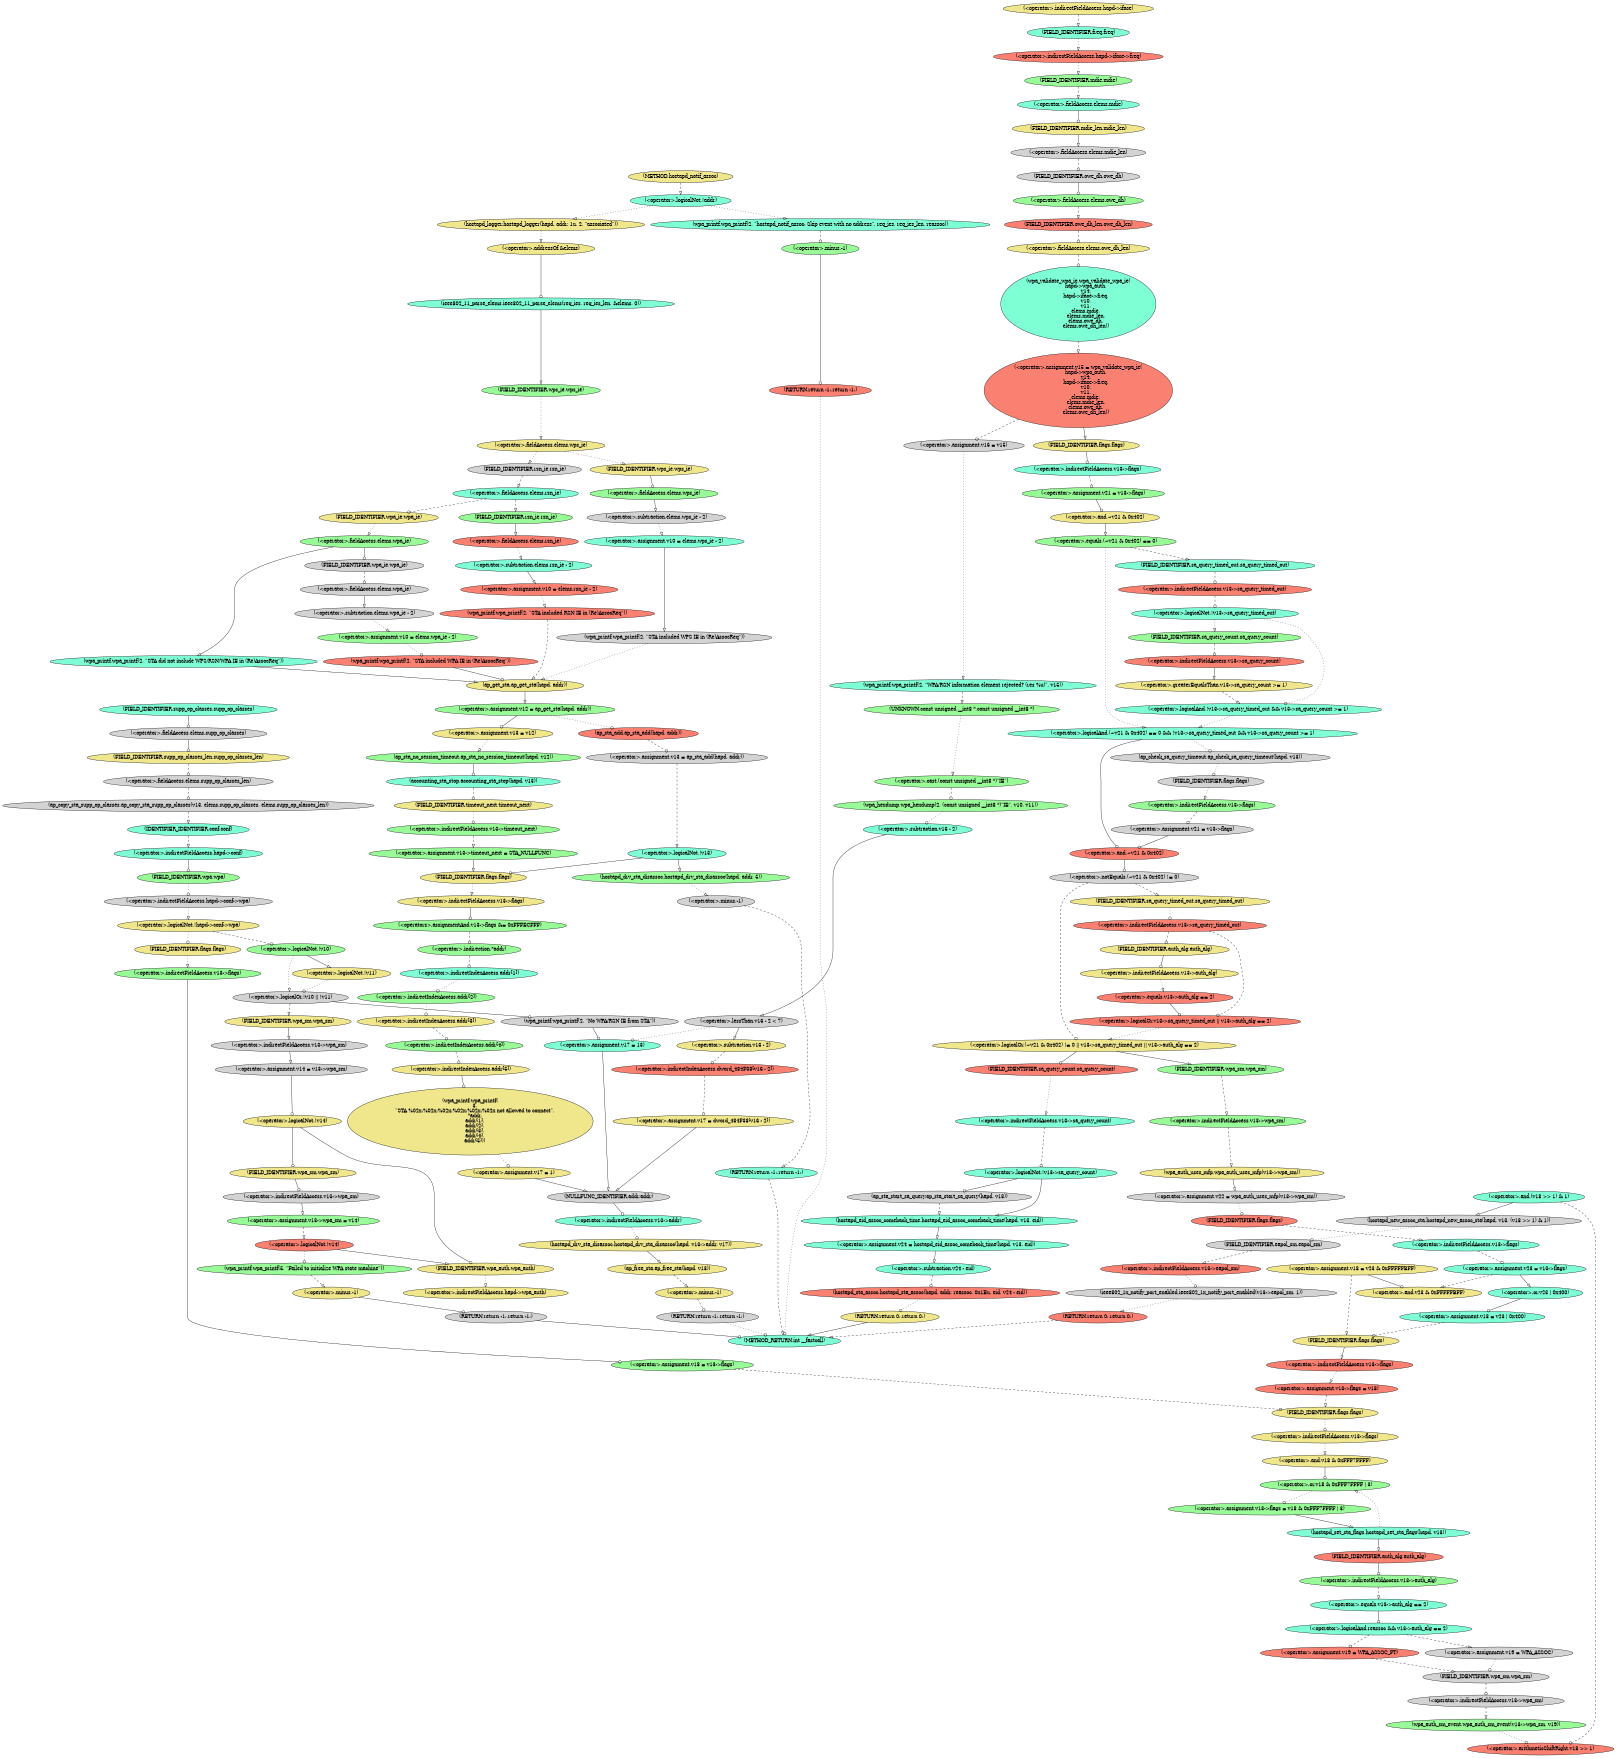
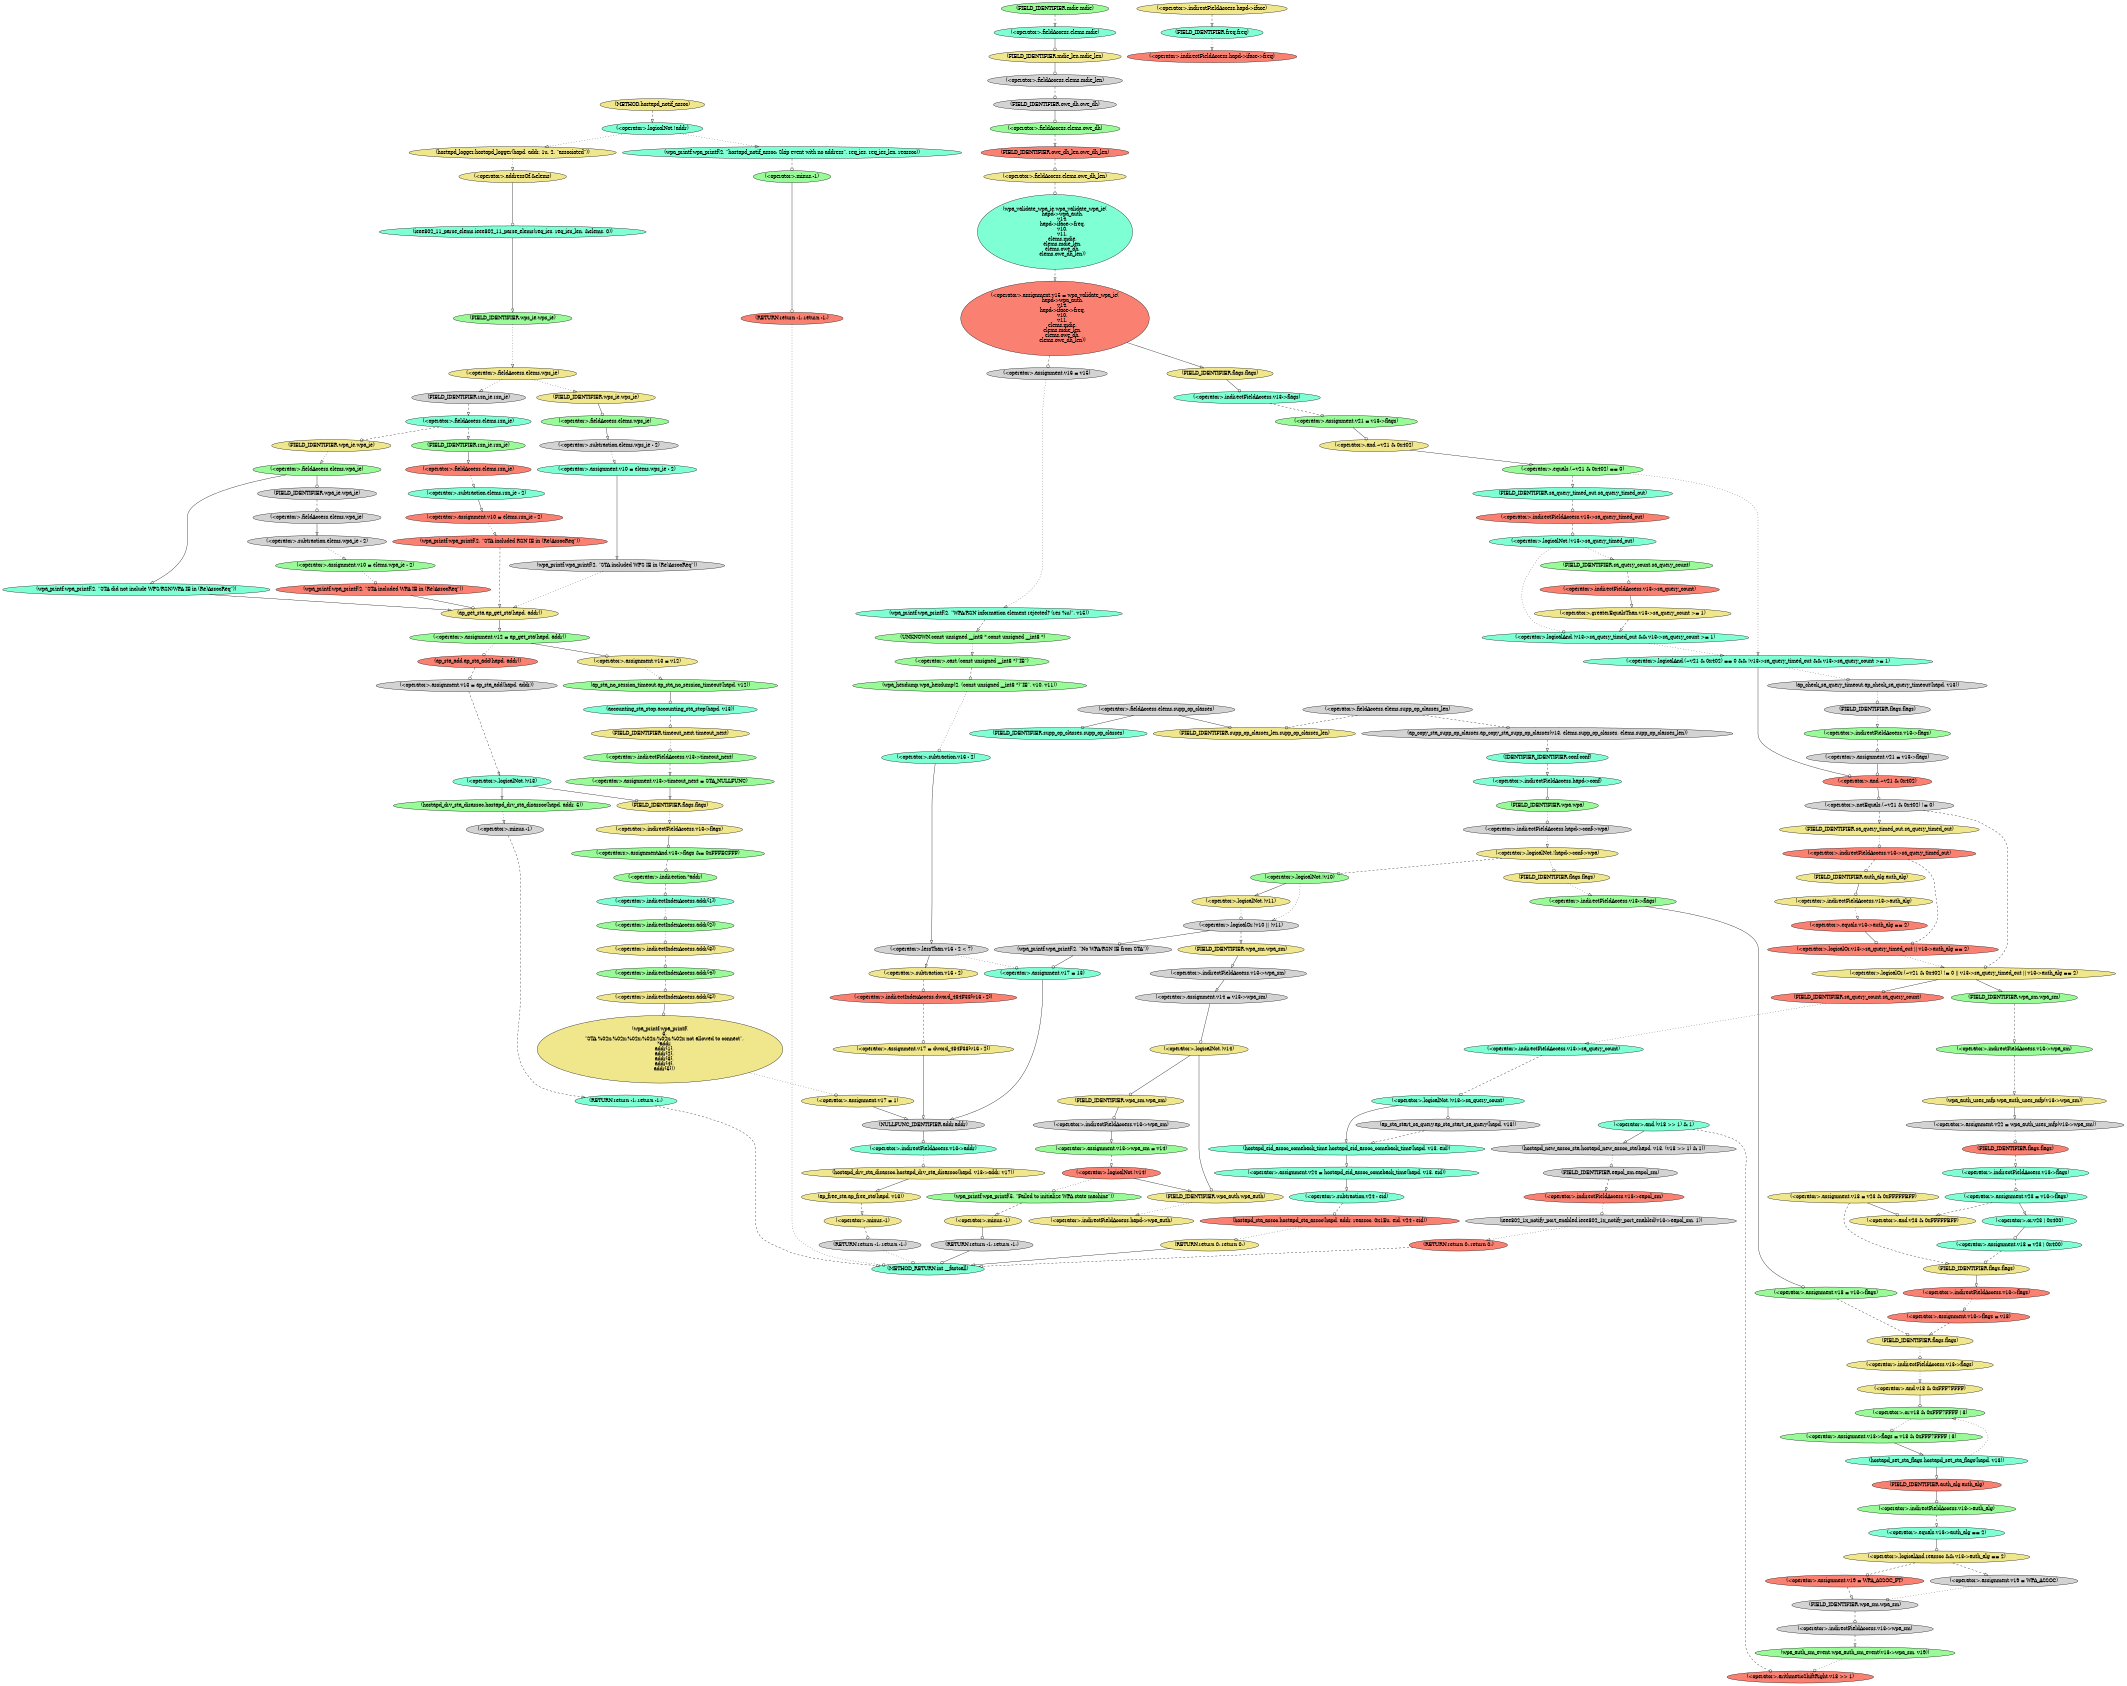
edge "(<operator>.indirectFieldAccess,hapd->iface->freq)" -> "(FIELD_IDENTIFIER,mdie,mdie)": removed
edge "(FIELD_IDENTIFIER,mdie_len,mdie_len)" -> "(<operator>.fieldAccess,elems.mdie_len)": arrowhead onormal -> odot
edge "(FIELD_IDENTIFIER,supp_op_classes,supp_op_classes)" -> "(<operator>.fieldAccess,elems.supp_op_classes)": reversed
edge "(FIELD_IDENTIFIER,supp_op_classes_len,supp_op_classes_len)" -> "(<operator>.fieldAccess,elems.supp_op_classes_len)": reversed
node "(<operator>.logicalAnd,reassoc && v13->auth_alg == 2)": fillcolor aquamarine -> khaki
